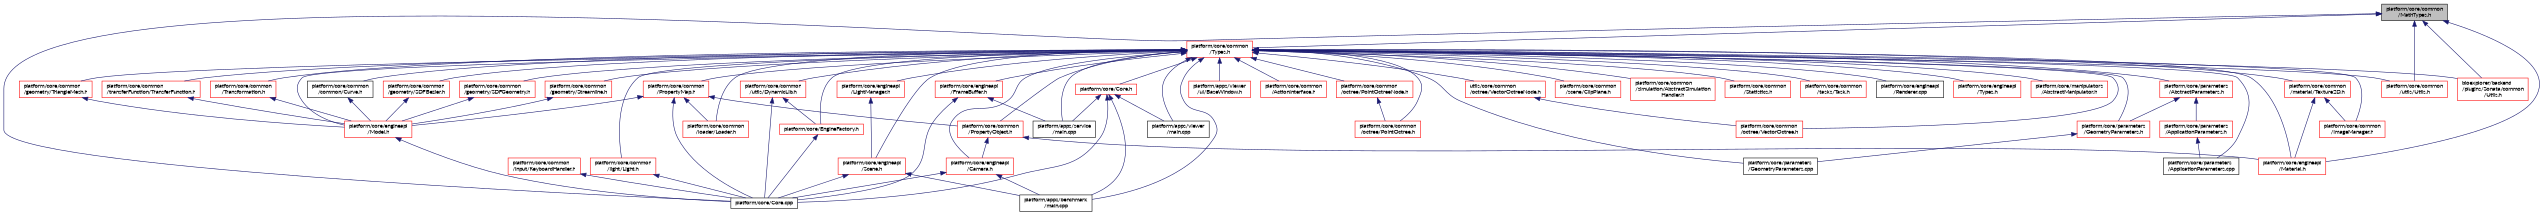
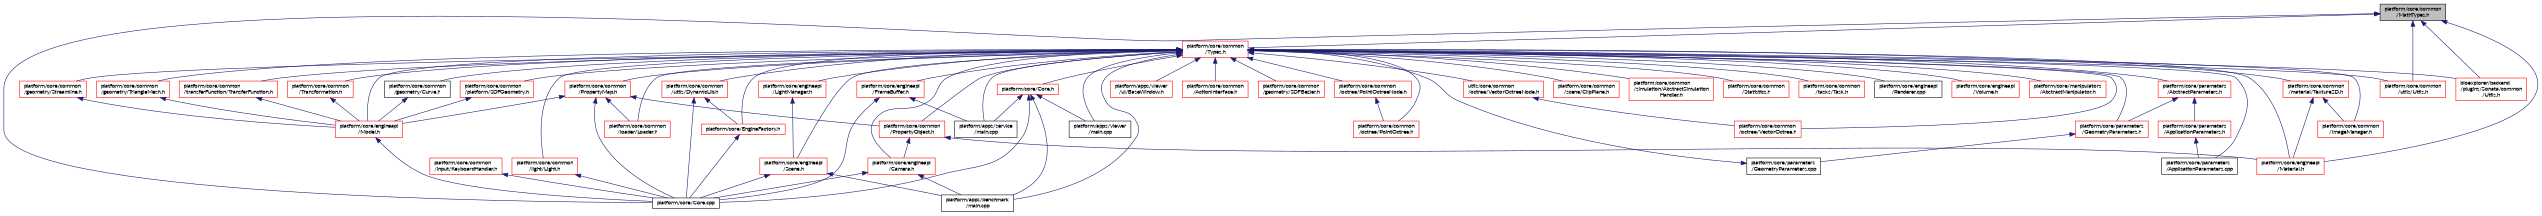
node "platform/core/common /common/Curve.h": label "platform/core/common /common/Curve.h" -> "platform/core/common /geometry/Curve.h"
node "platform/core/common /geometry/SDFGeometry.h": label "platform/core/common /geometry/SDFGeometry.h" -> "platform/core/common /platform/SDFGeometry.h"
node "platform/core/engineapi /Types.h": label "platform/core/engineapi /Types.h" -> "platform/core/engineapi /Volume.h"
edge "platform/core/engineapi /Model.h" -> "platform/core/common /geometry/SDFBezier.h": removed
edge "platform/core/parameters /GeometryParameters.cpp" -> "platform/core/common /Types.h": reversed
